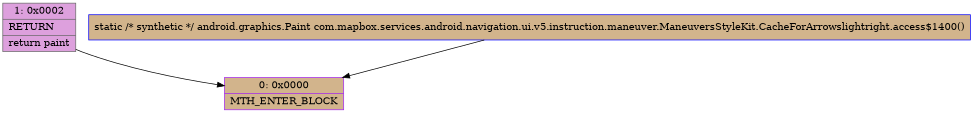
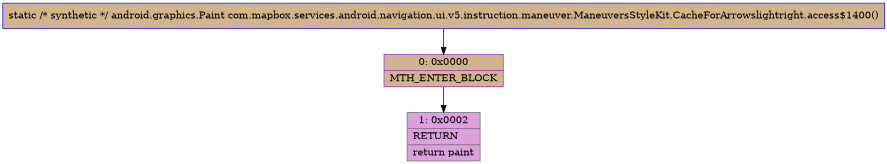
edge "1: 0x0002" -> "0: 0x0000": reversed
